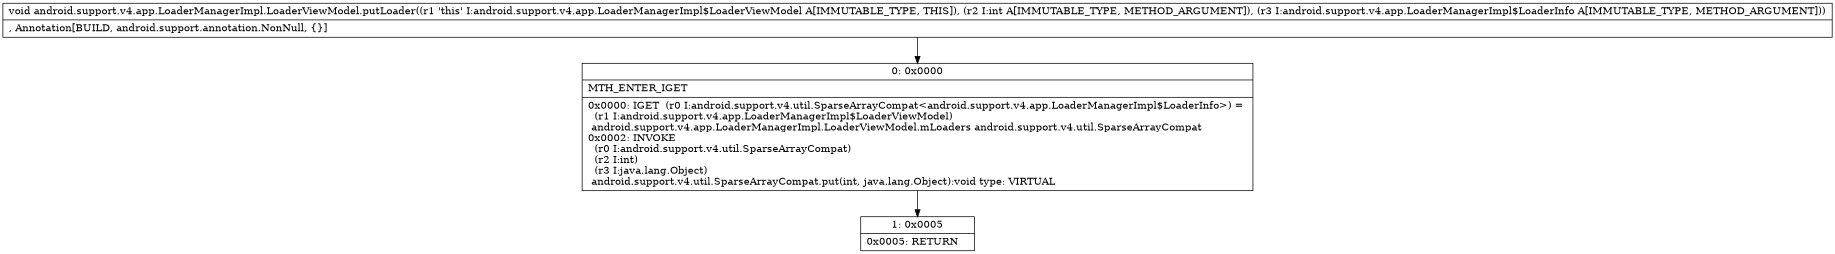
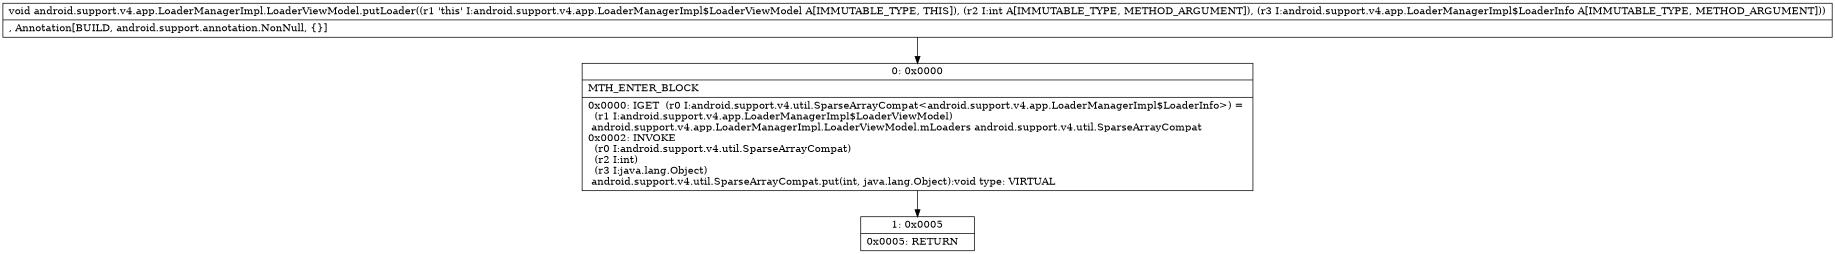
node "0: 0x0000": text "MTH_ENTER_IGET" -> "MTH_ENTER_BLOCK"
